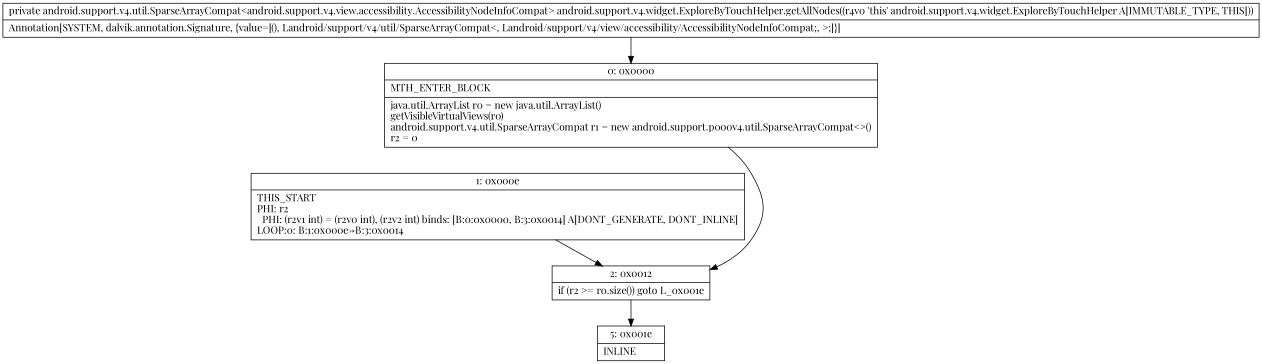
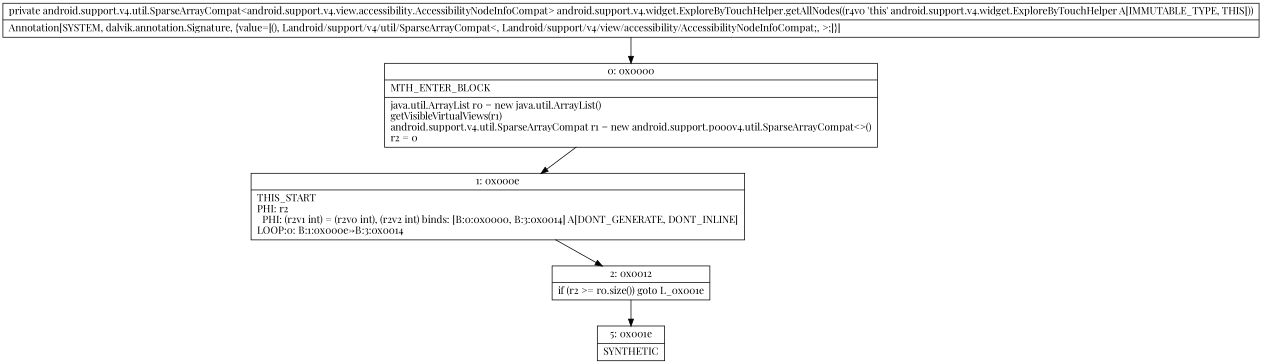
node "0: 0x0000": text "getVisibleVirtualViews(r0)" -> "getVisibleVirtualViews(r1)"
edge "0: 0x0000" -> "2: 0x0012": now "0: 0x0000" -> "1: 0x000e"
node "5: 0x001e": text "INLINE" -> "SYNTHETIC"
